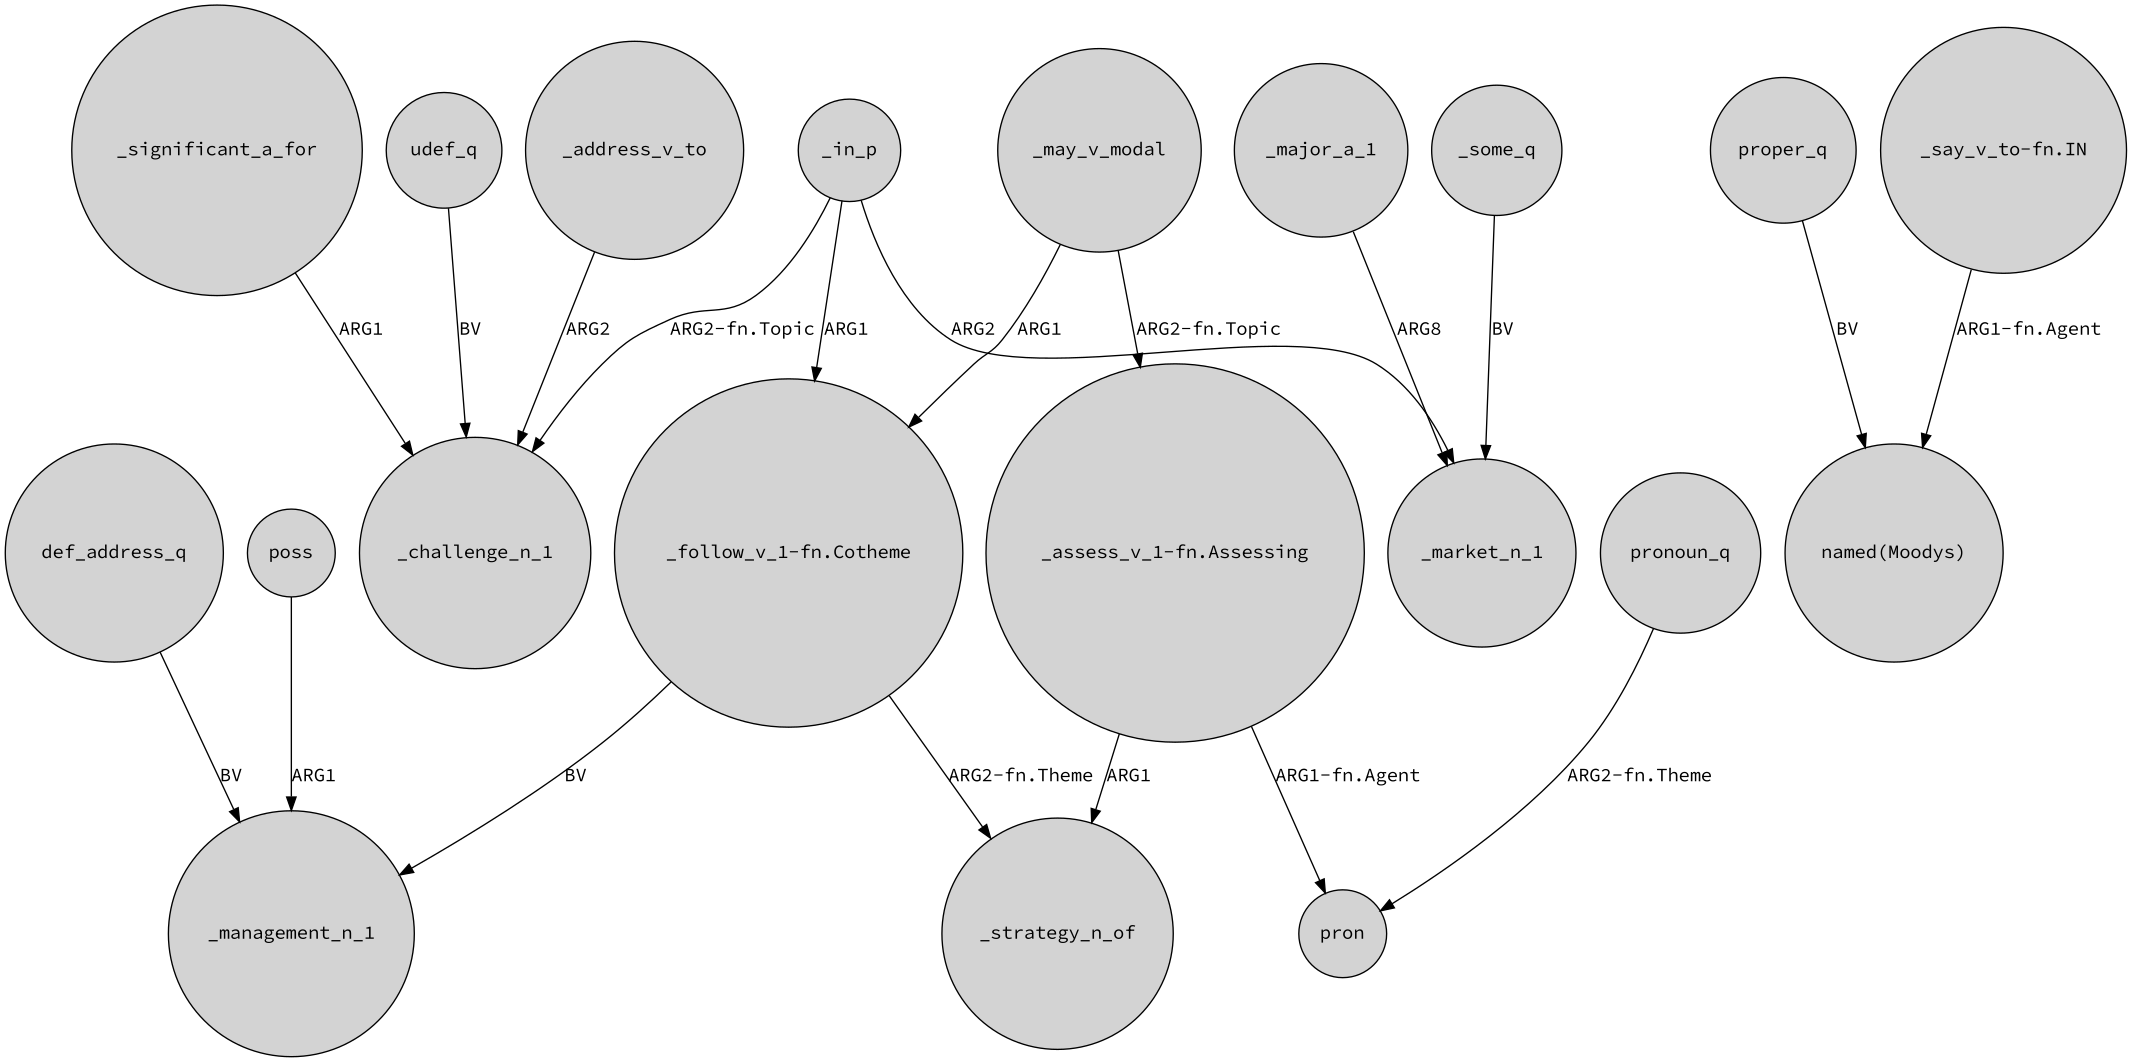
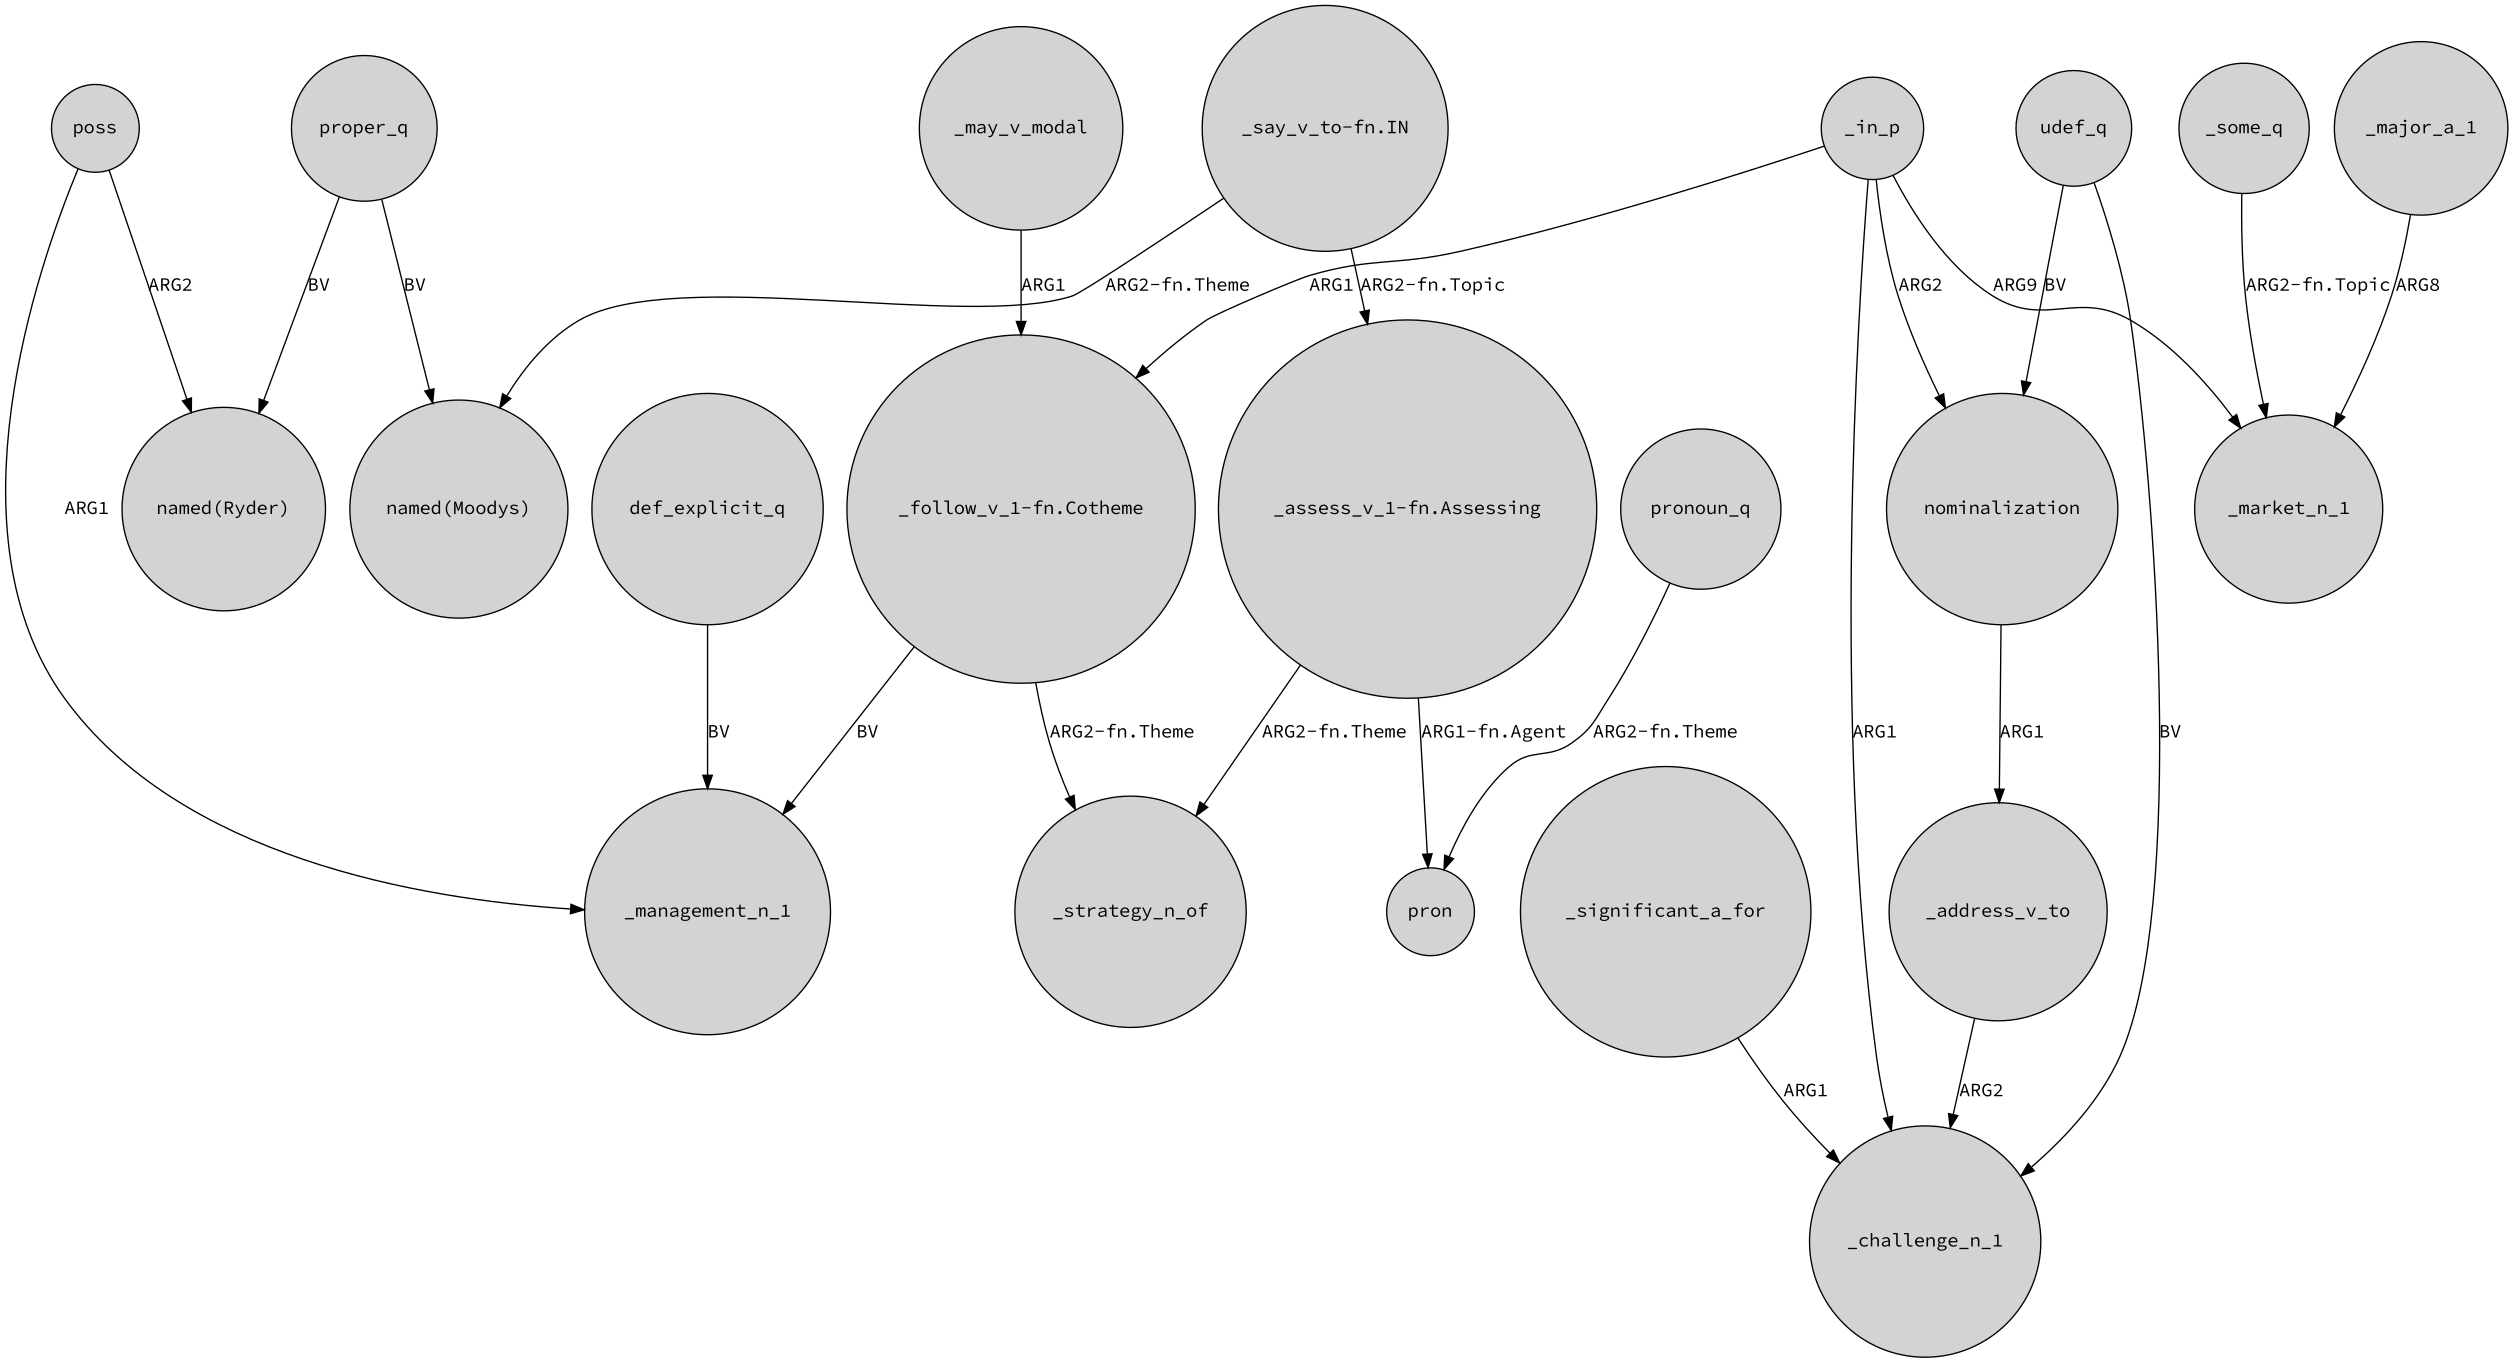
edge "_may_v_modal" -> "_assess_v_1-fn.Assessing": now "_say_v_to-fn.IN" -> "_assess_v_1-fn.Assessing"
edge "_in_p" -> "_challenge_n_1": label "ARG2-fn.Topic" -> "ARG1"
edge "_in_p" -> "_market_n_1": label "ARG2" -> "ARG9"
edge "_some_q" -> "_market_n_1": label "BV" -> "ARG2-fn.Topic"
edge "_say_v_to-fn.IN" -> "named(Moodys)": label "ARG1-fn.Agent" -> "ARG2-fn.Theme"
node "named(Ryder)": added
node "nominalization": added
node "def_address_q": label "def_address_q" -> "def_explicit_q"
edge "_assess_v_1-fn.Assessing" -> "_strategy_n_of": label "ARG1" -> "ARG2-fn.Theme"
